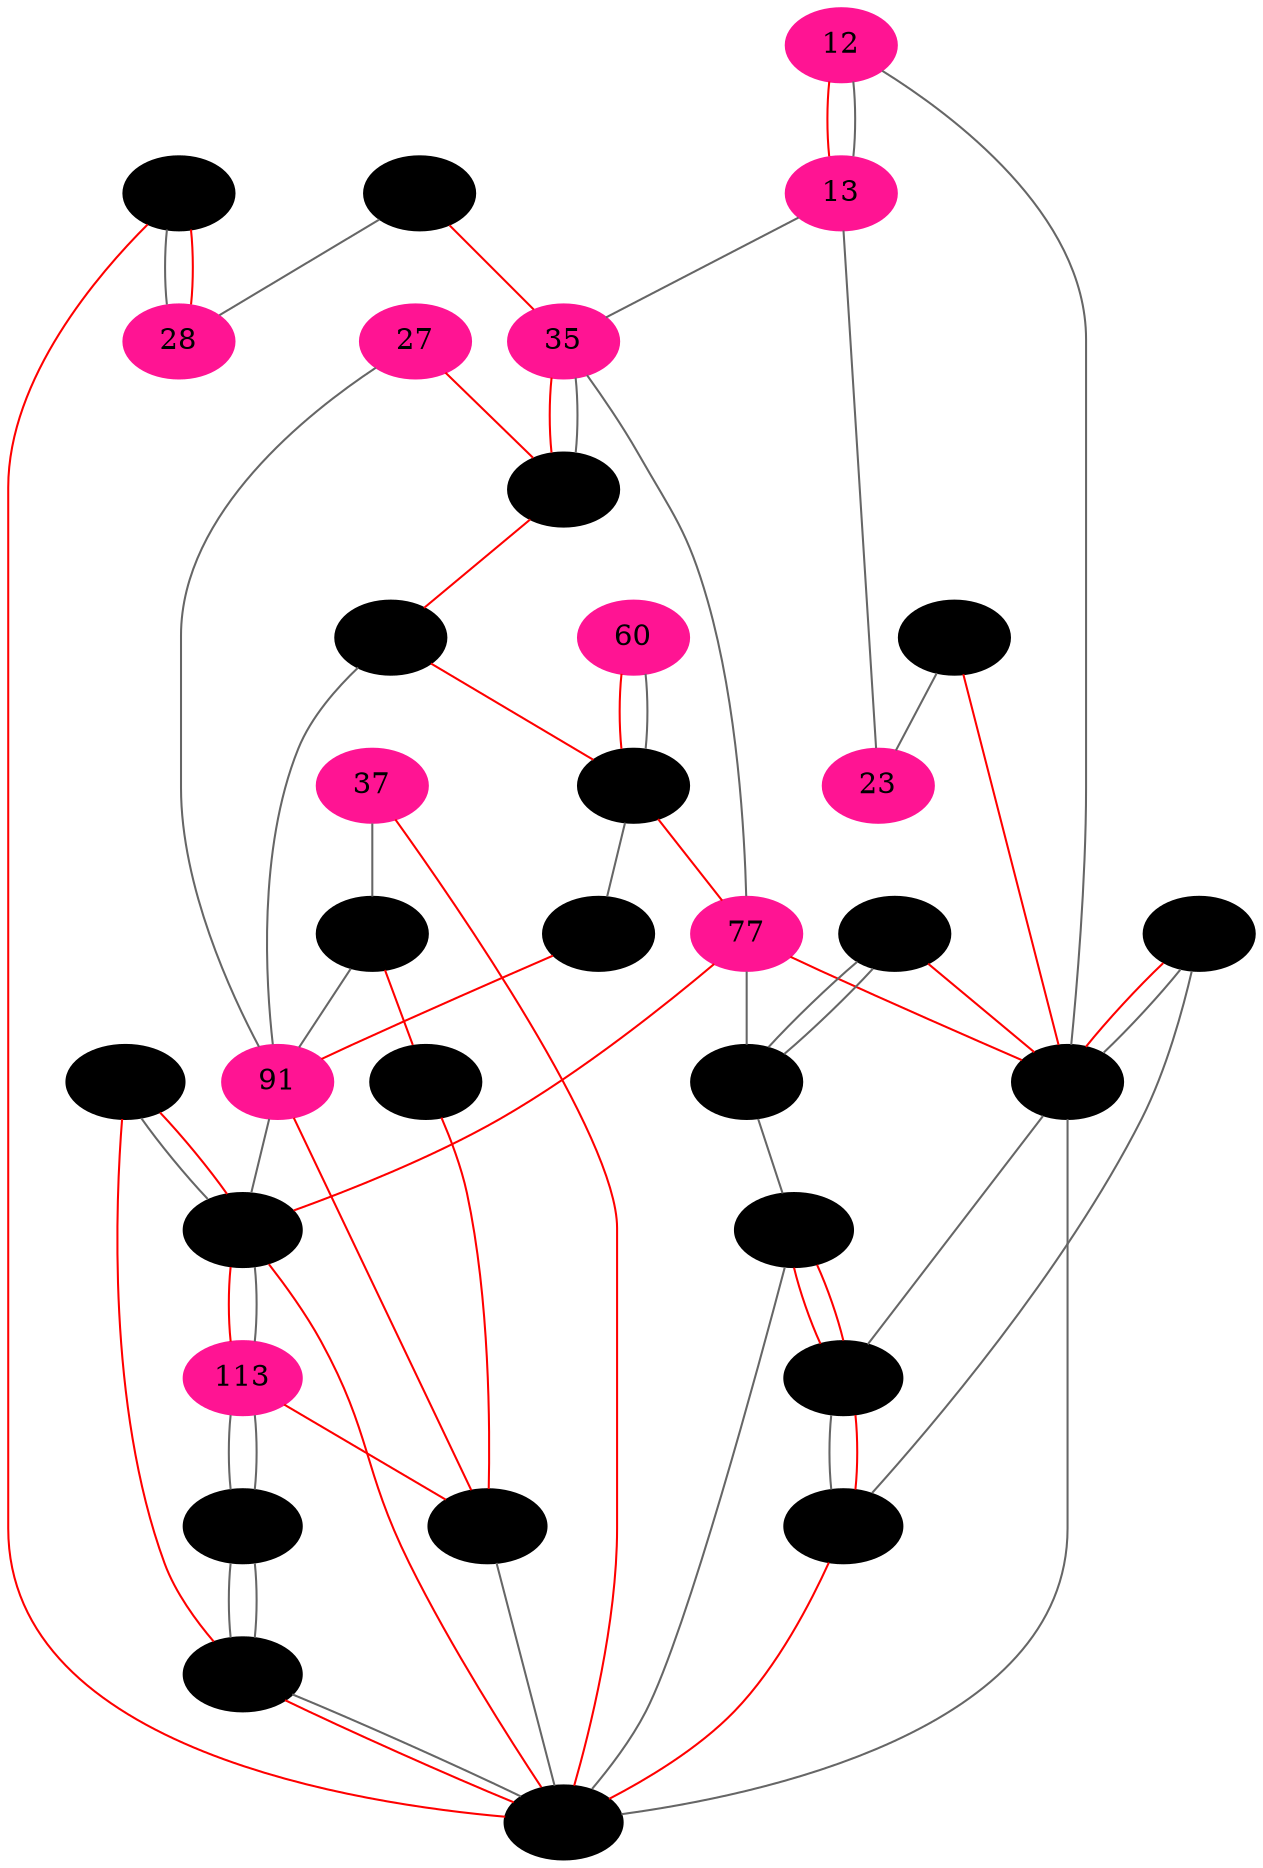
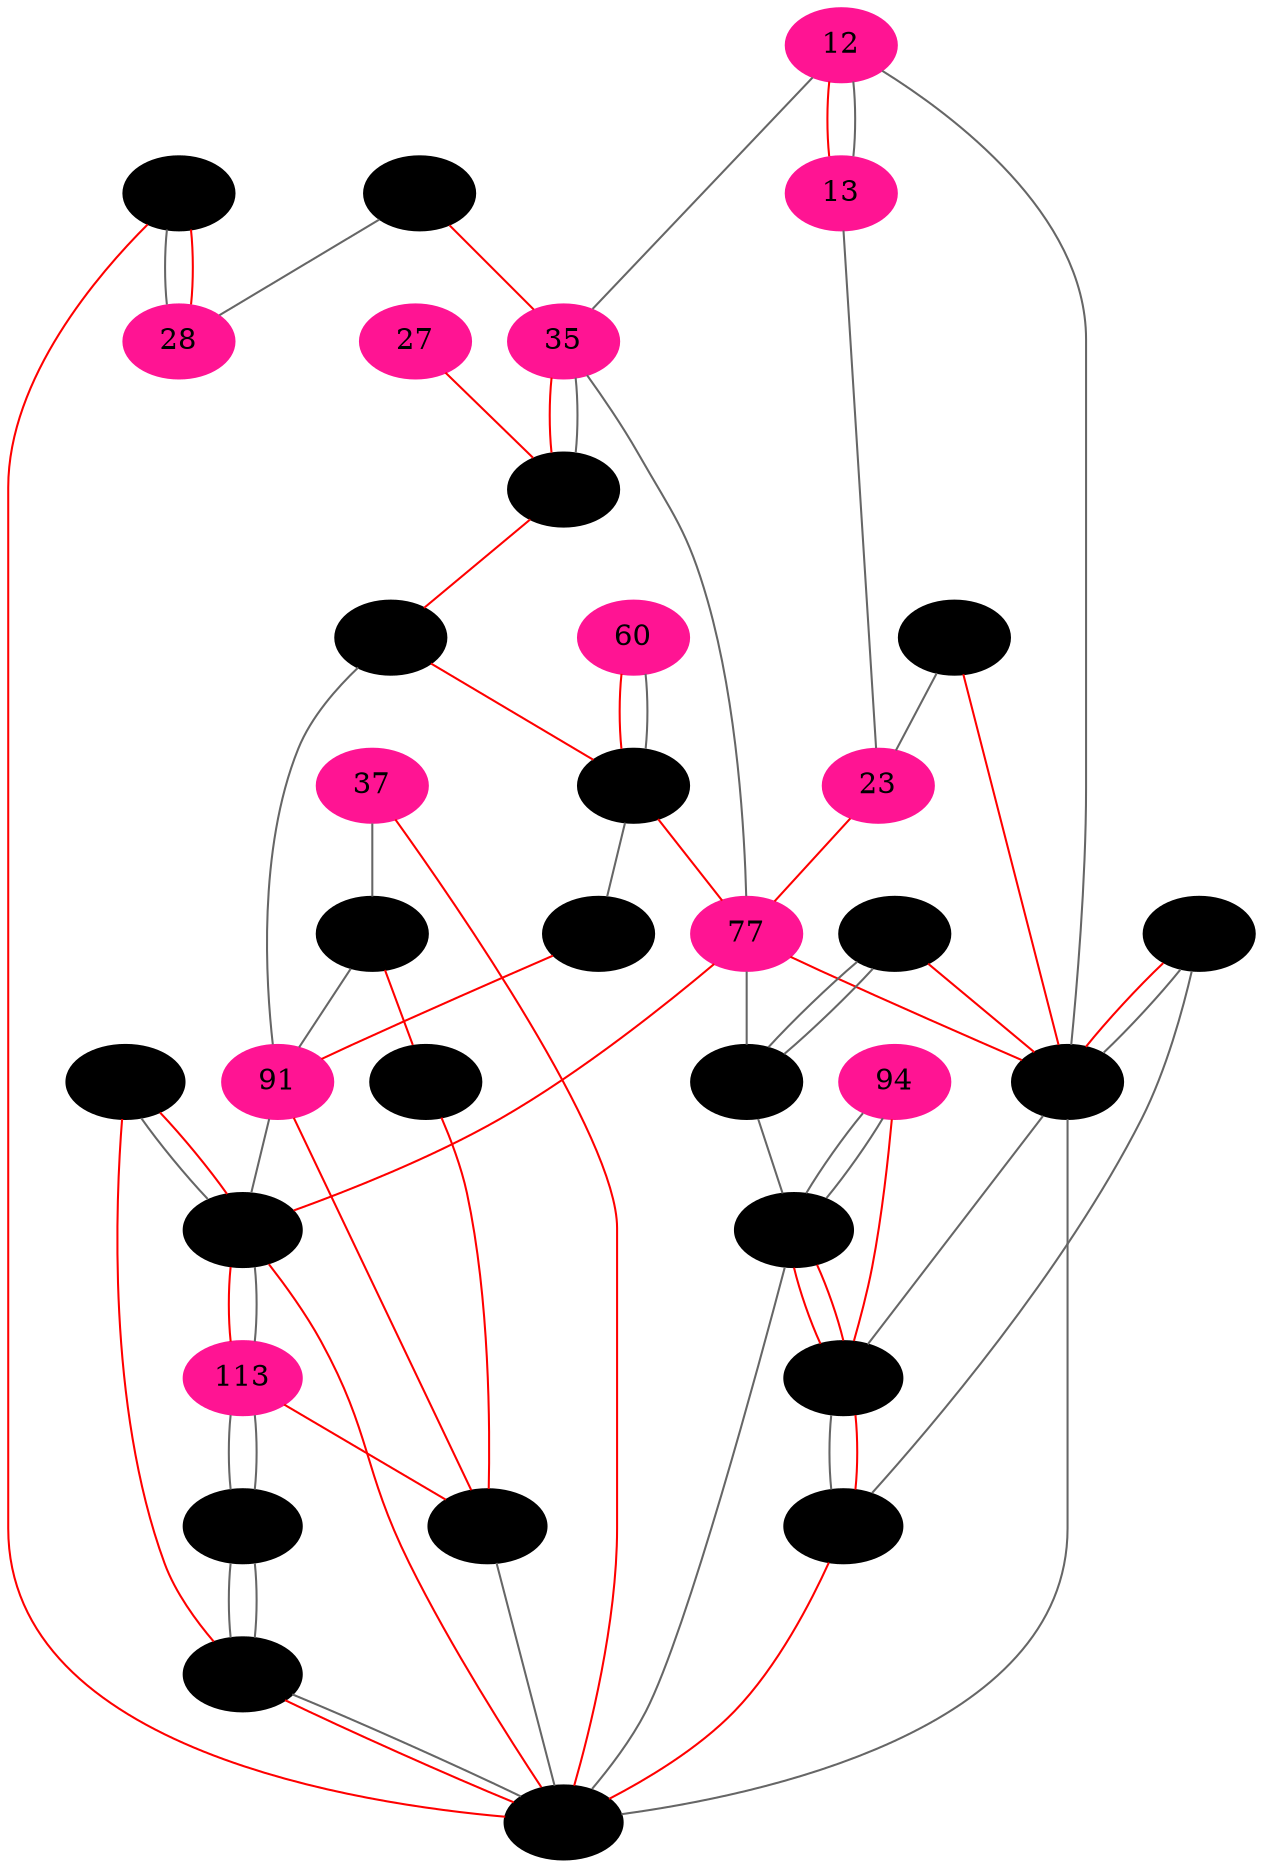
edge "13" -- "35": now "12" -- "35"
edge "27" -- "91": removed
edge "23" -- "77": added
node "94": added
